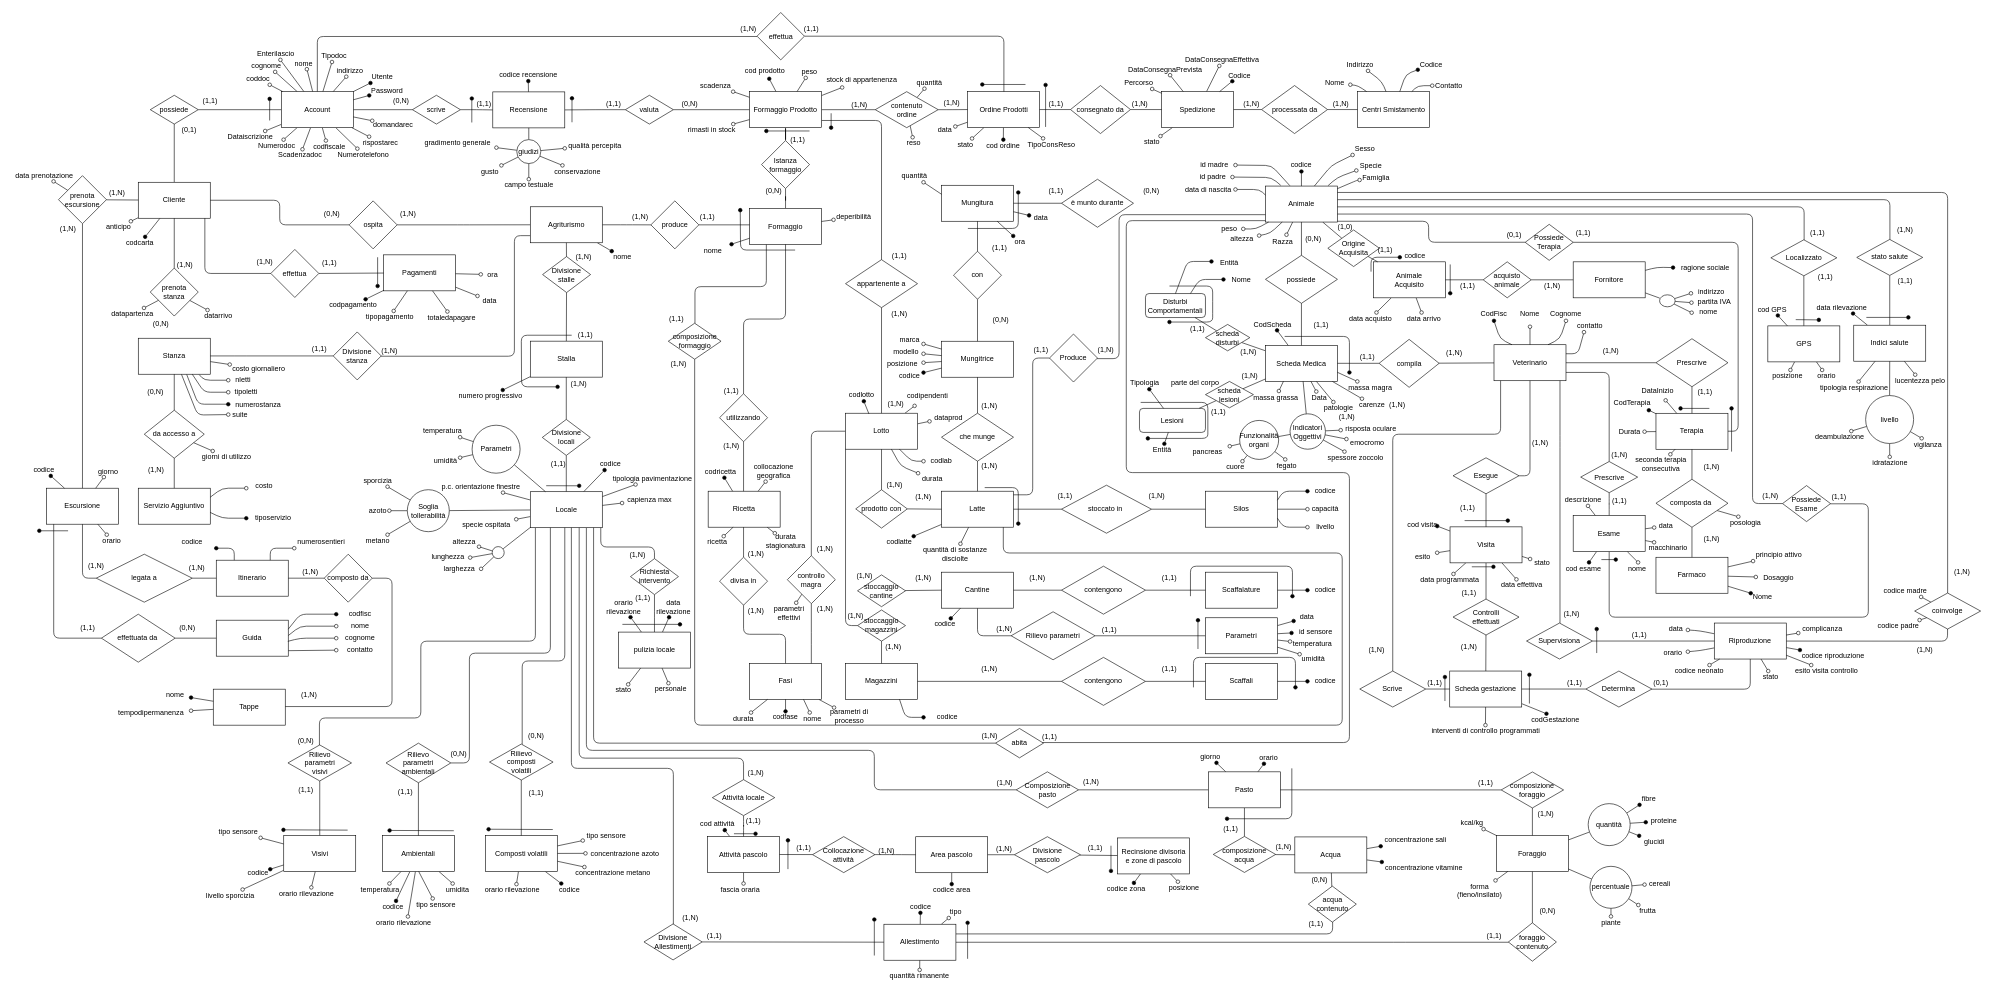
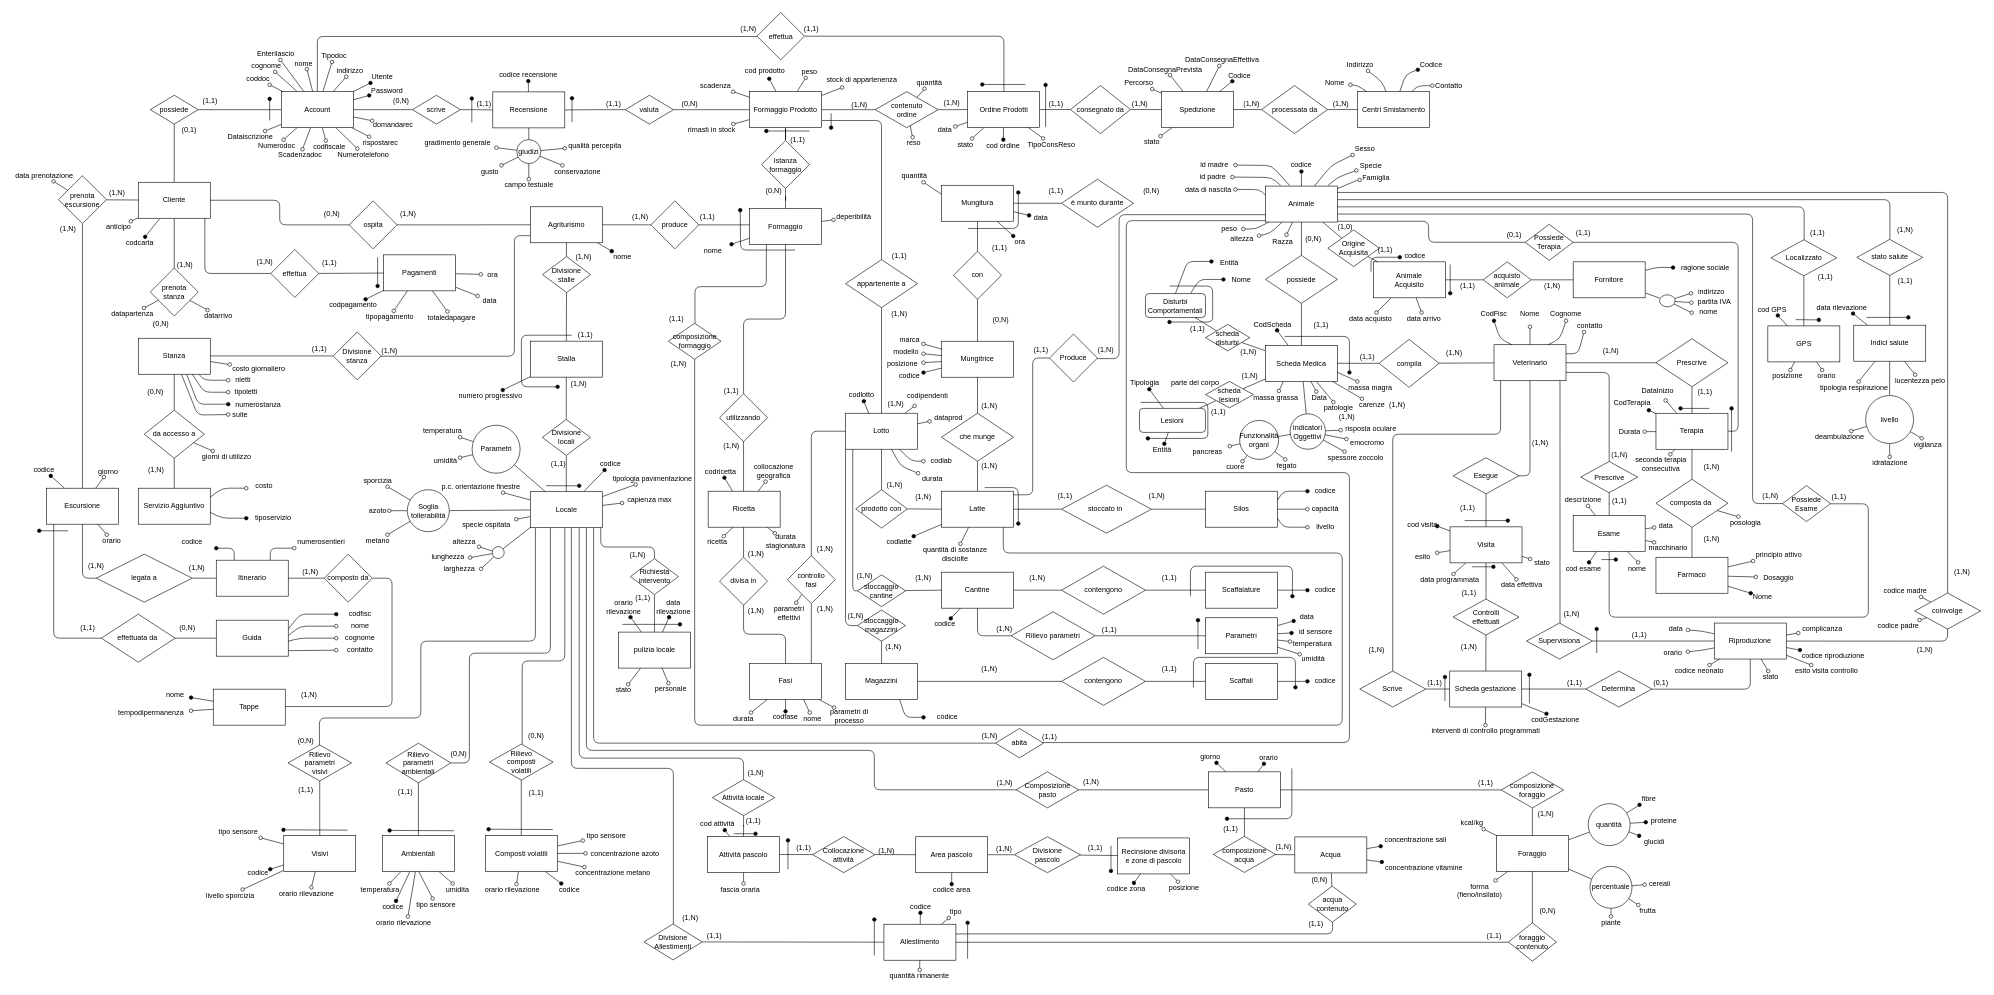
edge "Lotto" -- "stoccaggio cantine": added
node "controllo magra": label "controllo magra" -> "controllo fasi"
